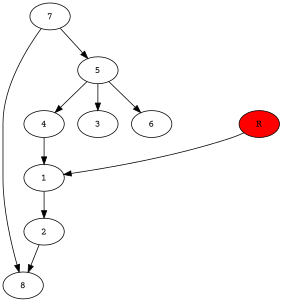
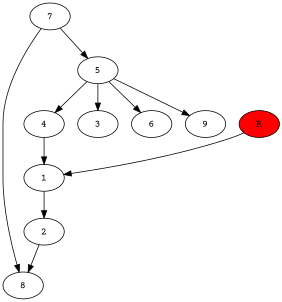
node "9": added
